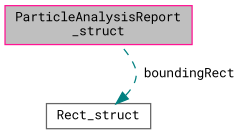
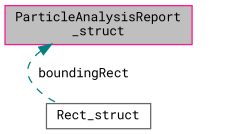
edge "ParticleAnalysisReport _struct" -> "Rect_struct": reversed
